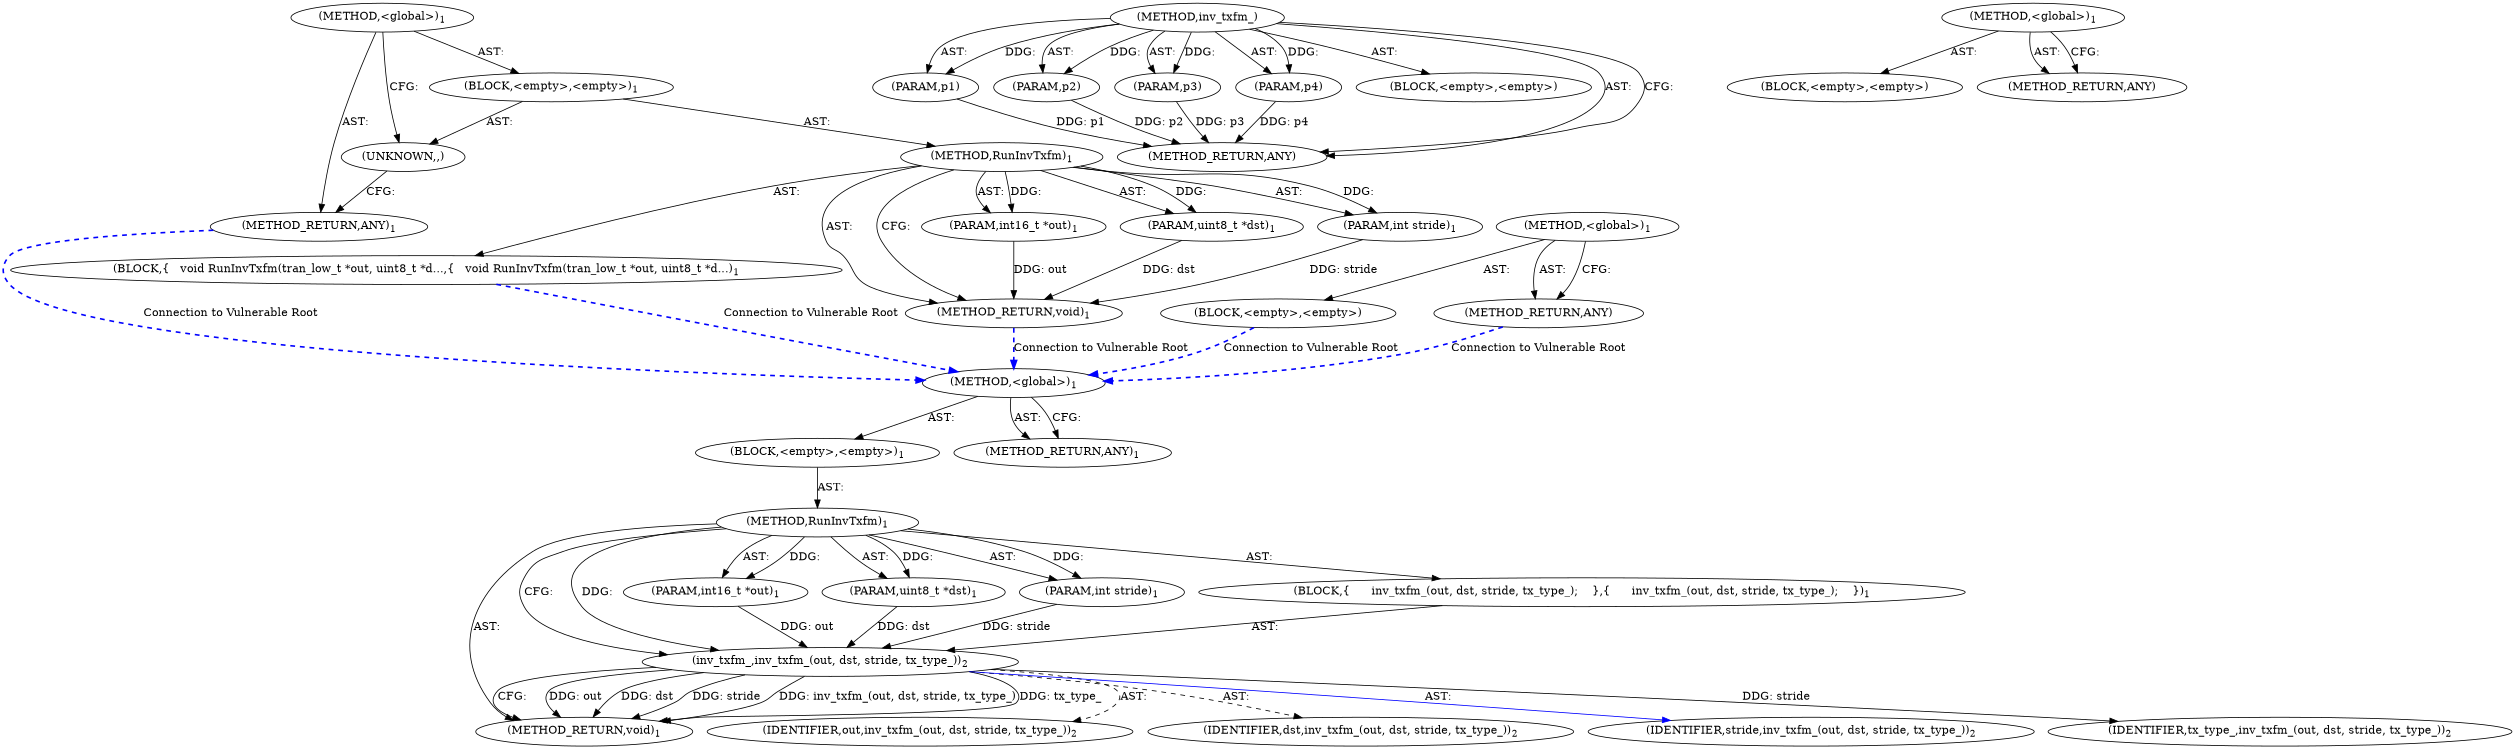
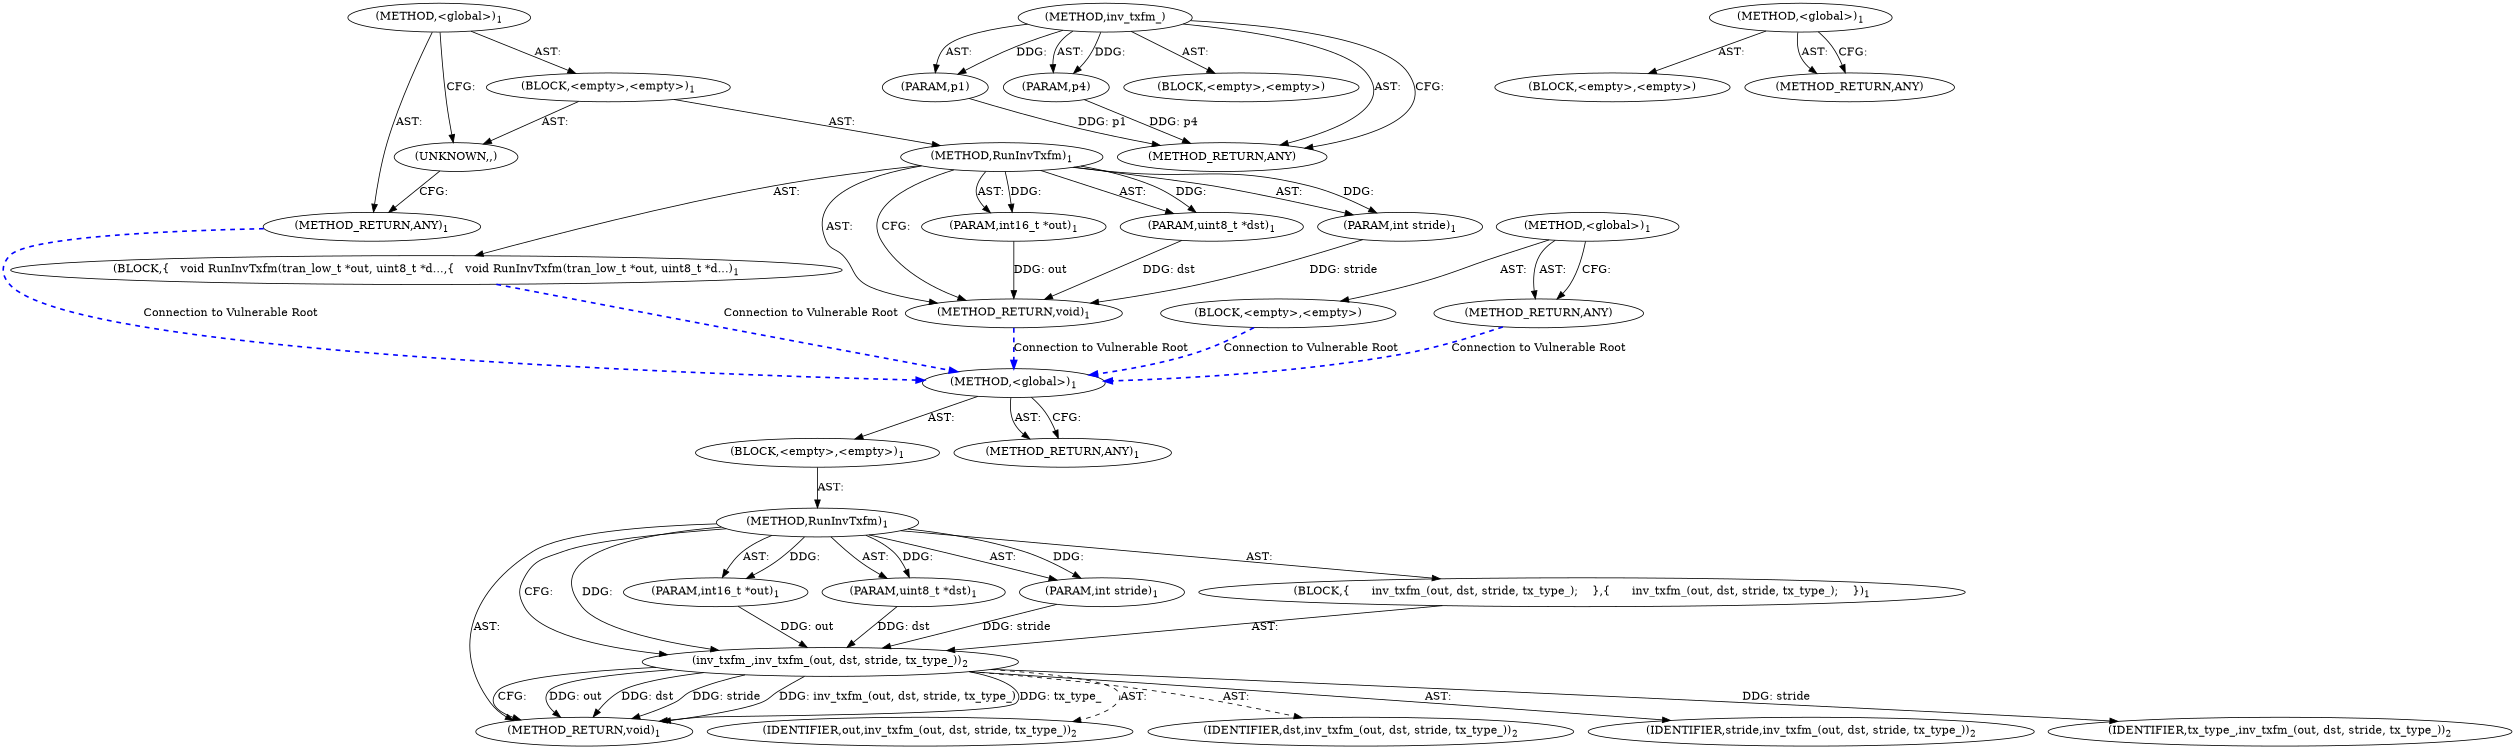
node "(PARAM,p2)": removed
node "(PARAM,p3)": removed
edge "(inv_txfm_,inv_txfm_(out, dst, stride, tx_type_))" -> "(IDENTIFIER,stride,inv_txfm_(out, dst, stride, tx_type_))": color blue -> black
